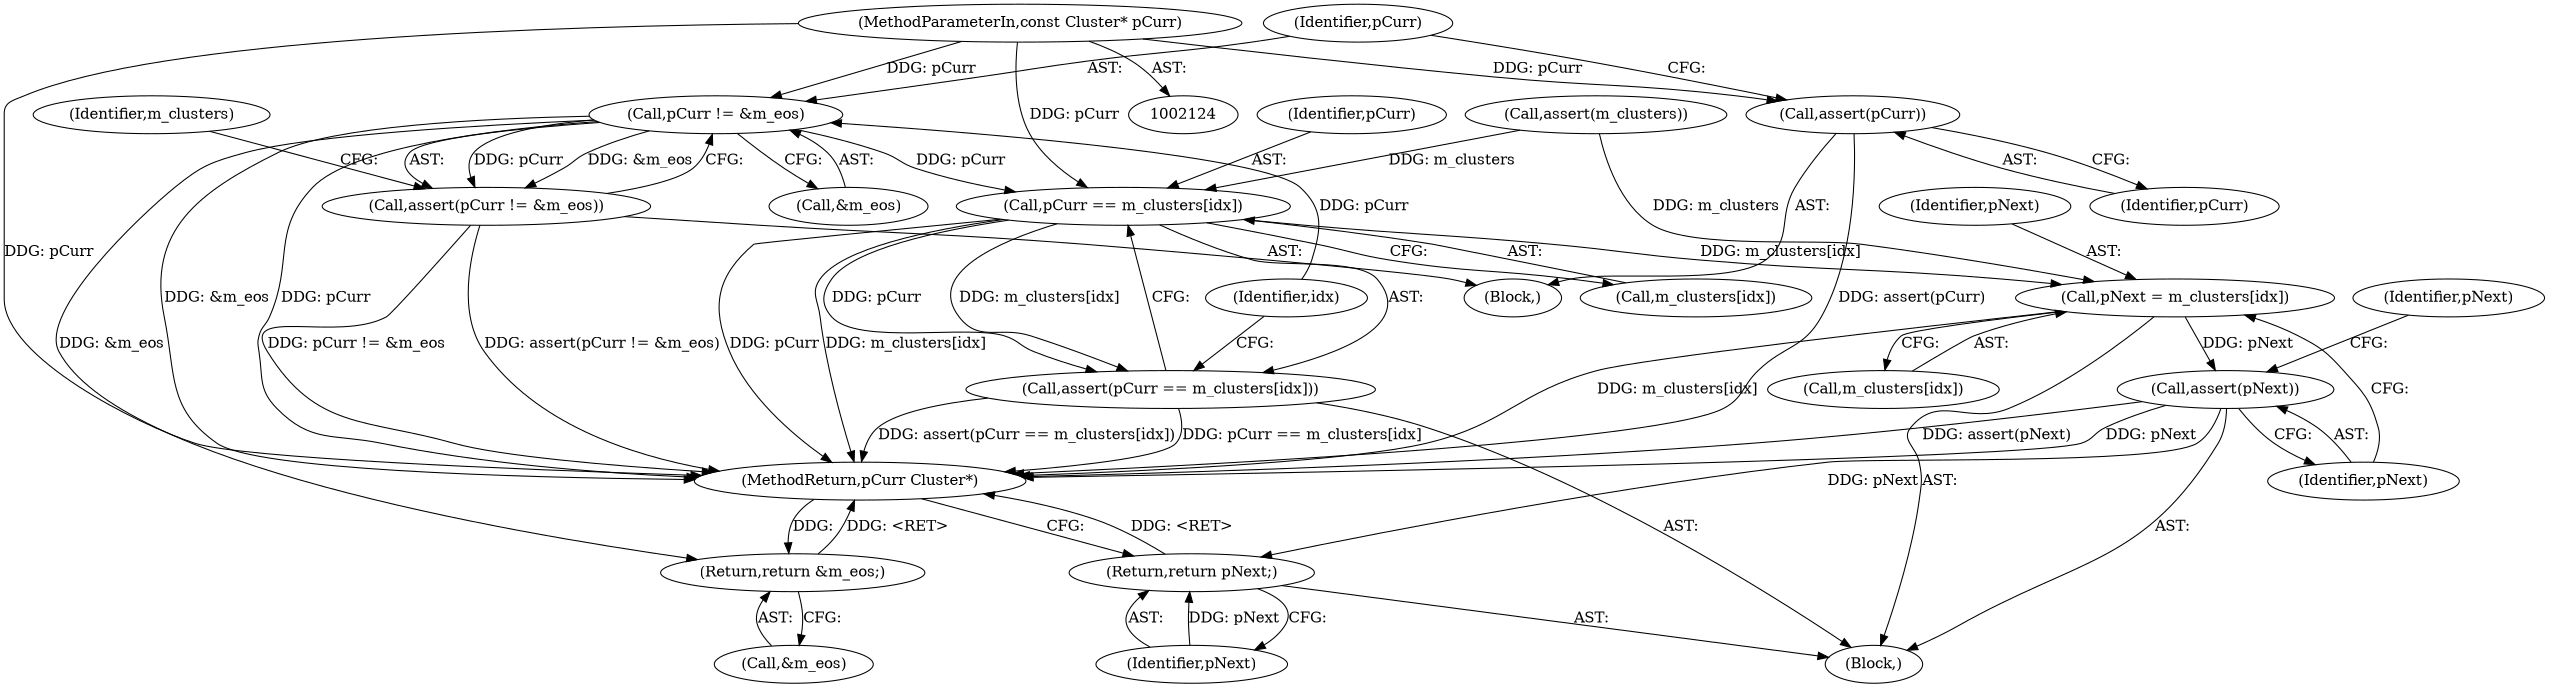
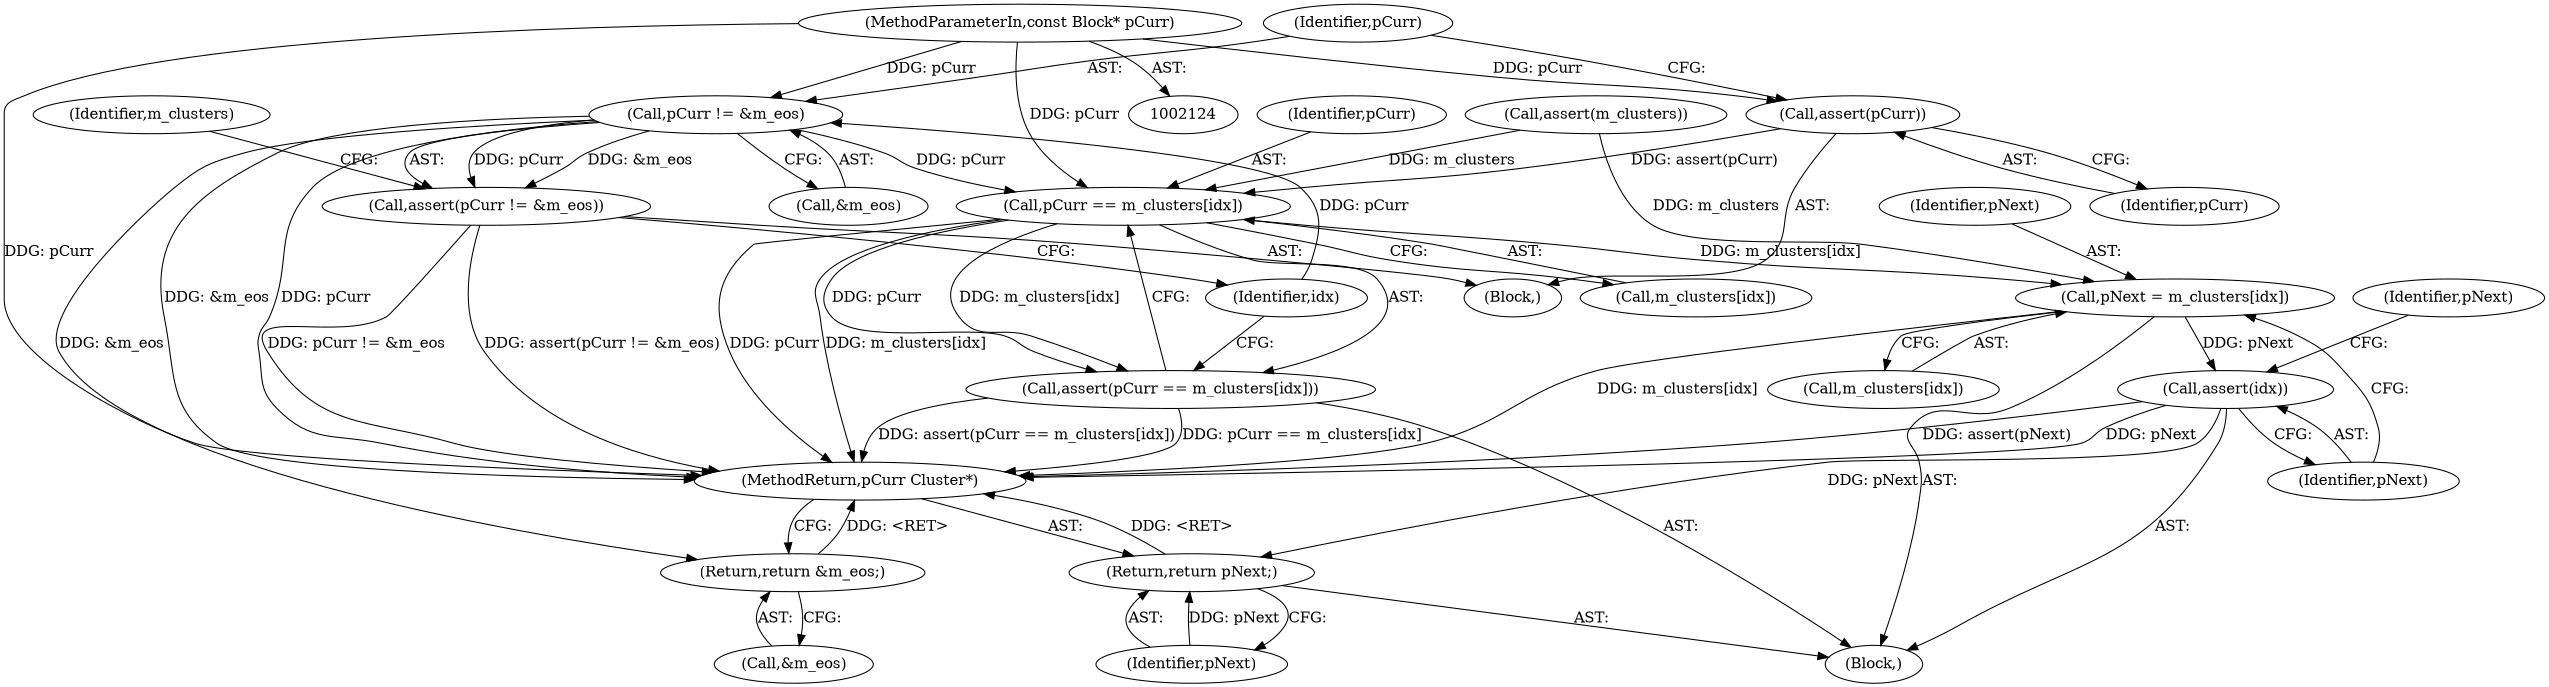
node "(MethodParameterIn,const Cluster* pCurr)": label "(MethodParameterIn,const Cluster* pCurr)" -> "(MethodParameterIn,const Block* pCurr)"
edge "(Call,assert(pCurr != &m_eos))" -> "(Call,pCurr != &m_eos)": now "(Call,assert(pCurr != &m_eos))" -> "(Identifier,idx)"
node "(Call,assert(pNext))": label "(Call,assert(pNext))" -> "(Call,assert(idx))"
edge "(Call,assert(pCurr))" -> "(MethodReturn,pCurr Cluster*)": now "(Call,assert(pCurr))" -> "(Call,pCurr == m_clusters[idx])"
edge "(MethodReturn,pCurr Cluster*)" -> "(Return,return &m_eos;)": label "DDG: " -> "CFG: "
edge "(MethodReturn,pCurr Cluster*)" -> "(Return,return pNext;)": label "CFG: " -> "AST: "
